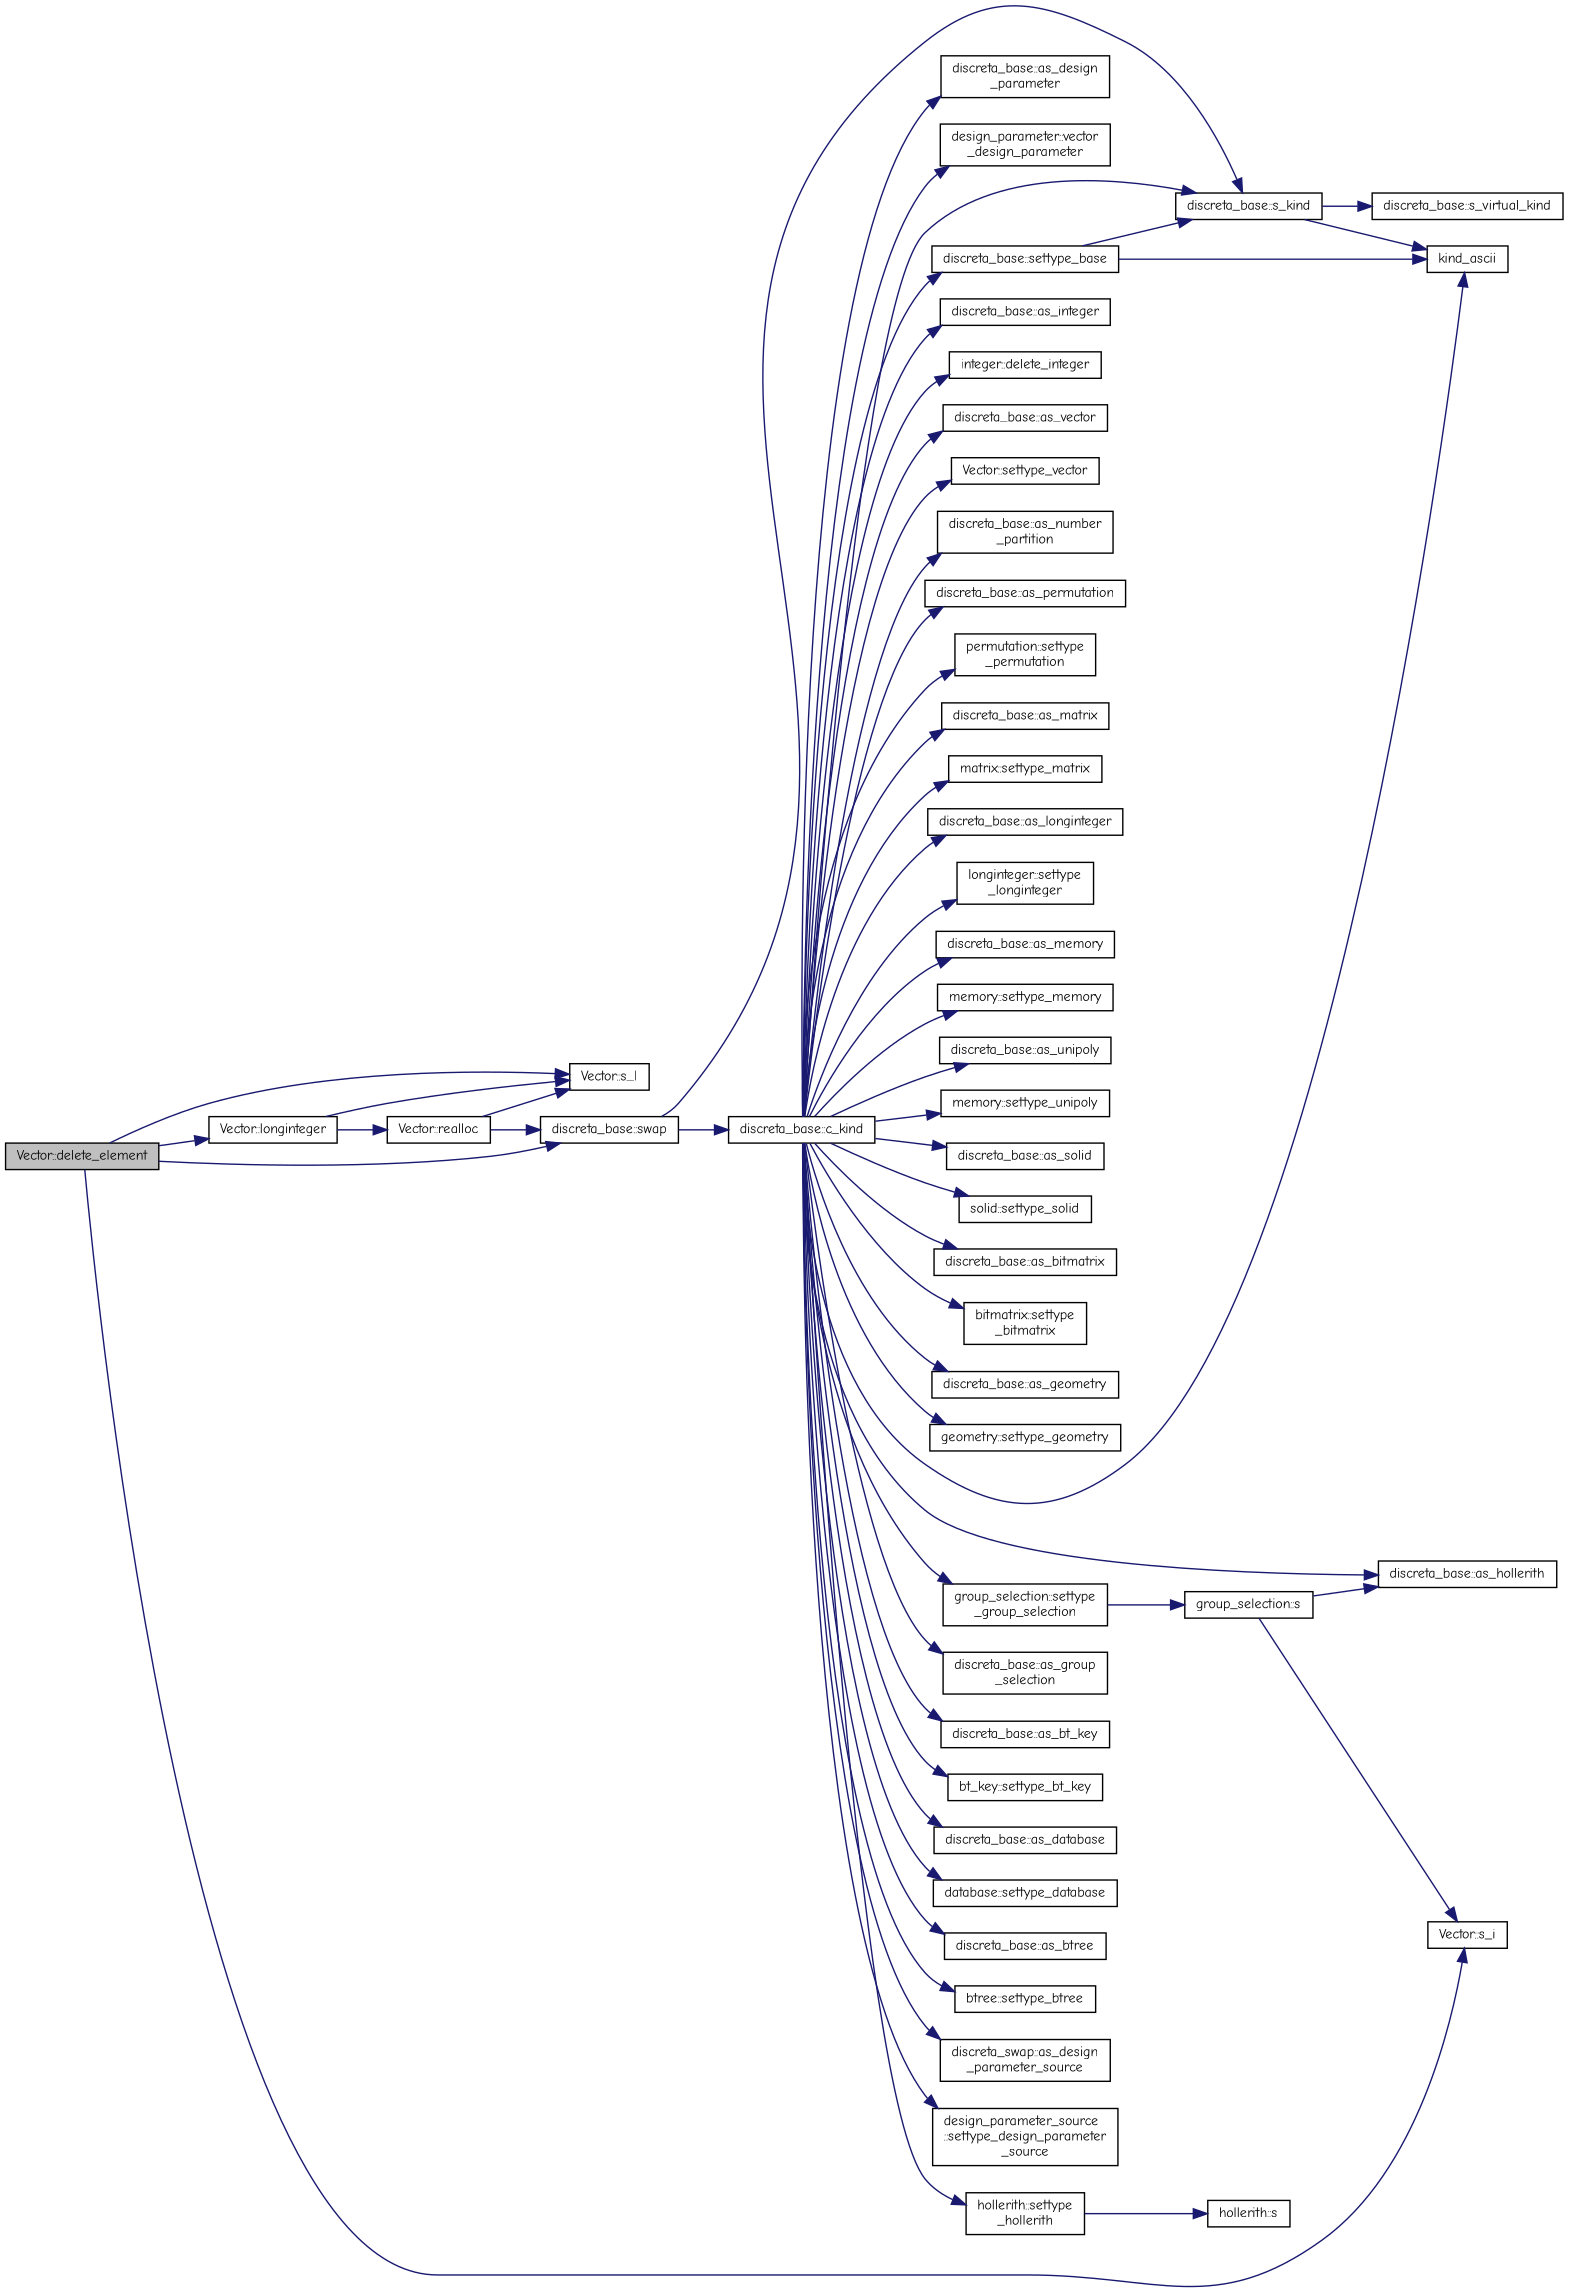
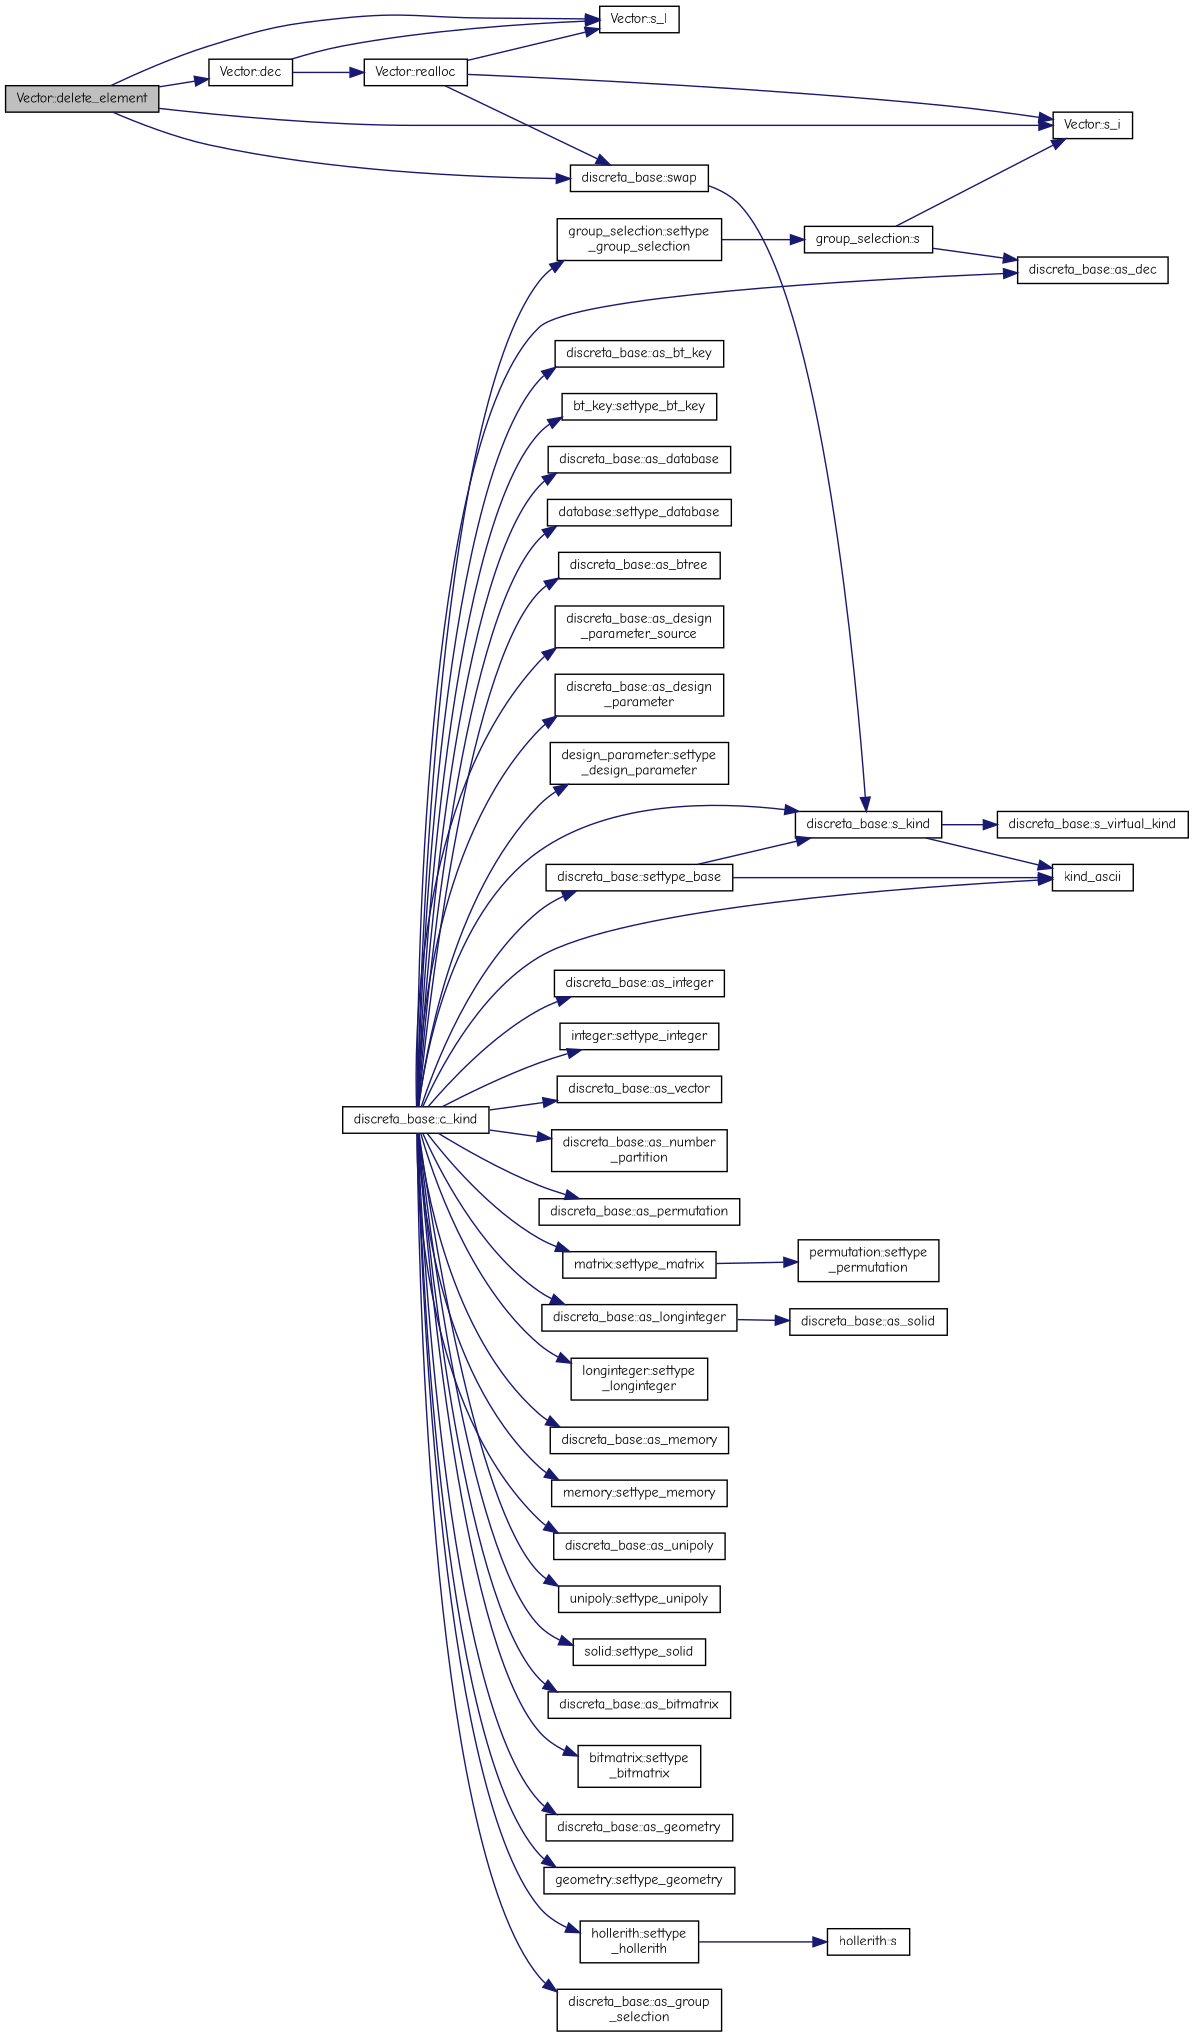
edge "Vector::realloc" -> "Vector::s_i": added
node "design_parameter::vector _design_parameter": label "design_parameter::vector _design_parameter" -> "design_parameter::settype _design_parameter"
node "integer::delete_integer": label "integer::delete_integer" -> "integer::settype_integer"
node "Vector::settype_vector": removed
node "discreta_base::as_matrix": removed
edge "discreta_base::c_kind" -> "permutation::settype _permutation": now "matrix::settype_matrix" -> "permutation::settype _permutation"
node "memory::settype_unipoly": label "memory::settype_unipoly" -> "unipoly::settype_unipoly"
node "Vector::longinteger": label "Vector::longinteger" -> "Vector::dec"
edge "discreta_base::swap" -> "discreta_base::c_kind": removed
edge "discreta_base::c_kind" -> "discreta_base::as_solid": now "discreta_base::as_longinteger" -> "discreta_base::as_solid"
node "discreta_base::as_hollerith": label "discreta_base::as_hollerith" -> "discreta_base::as_dec"
node "btree::settype_btree": removed
node "discreta_swap::as_design _parameter_source": label "discreta_swap::as_design _parameter_source" -> "discreta_base::as_design _parameter_source"
node "design_parameter_source ::settype_design_parameter _source": removed
